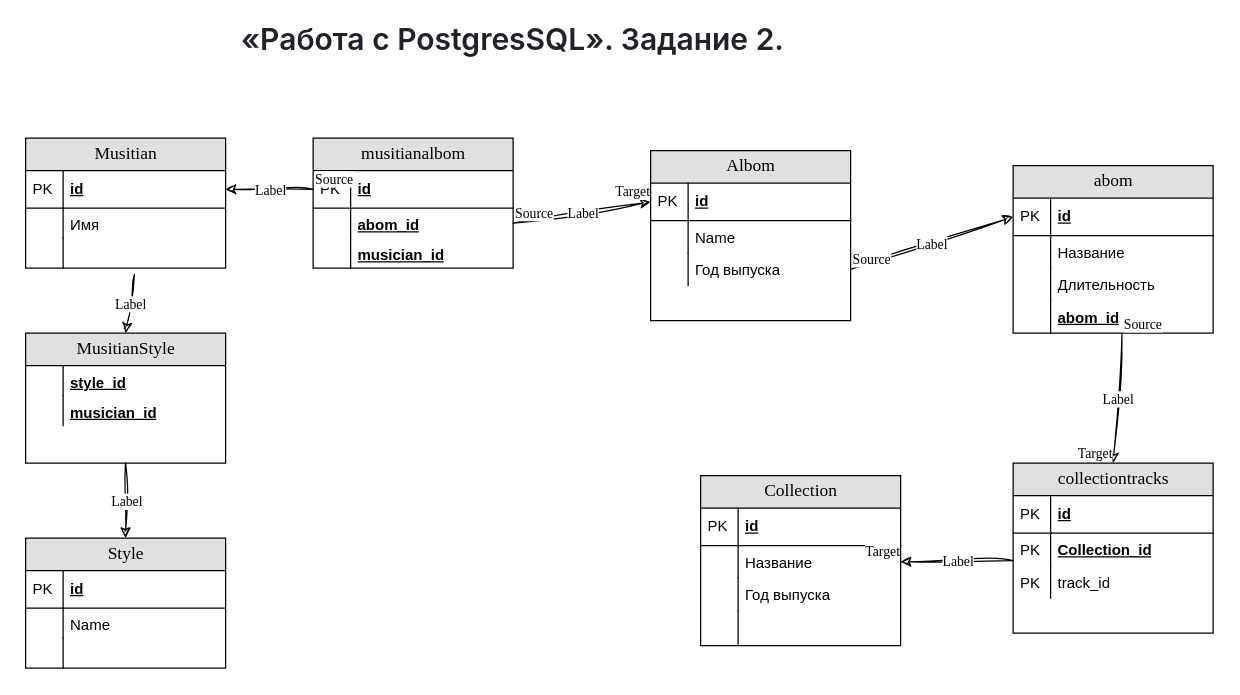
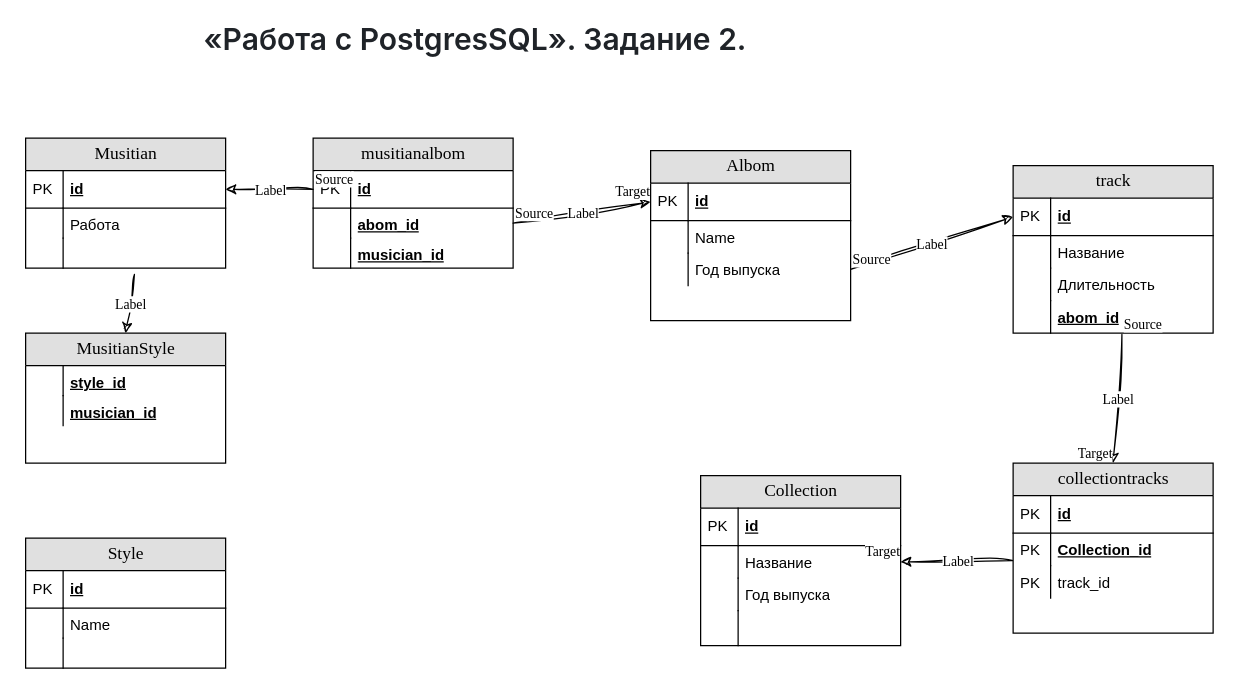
node "«Работа с PostgresSQL». Задание 2.": moved (513, 44) -> (476, 44)
node "abom": label "abom" -> "track"
node "Имя": label "Имя" -> "Работа"
edge "MusitianStyle" -> "Style": removed, label "Label"
